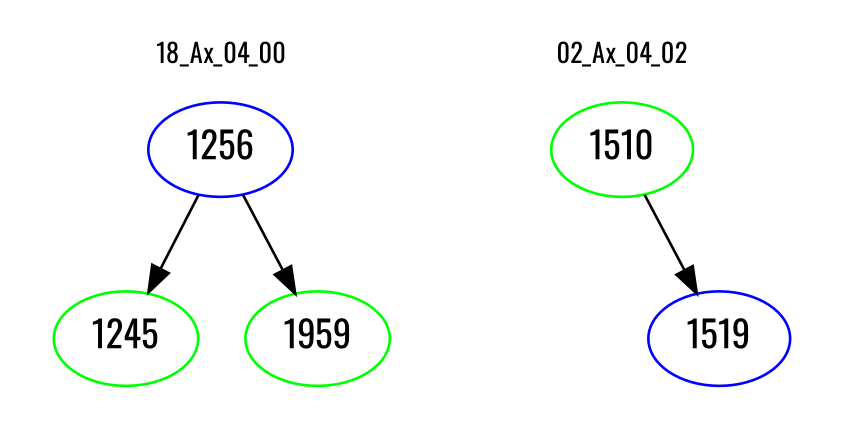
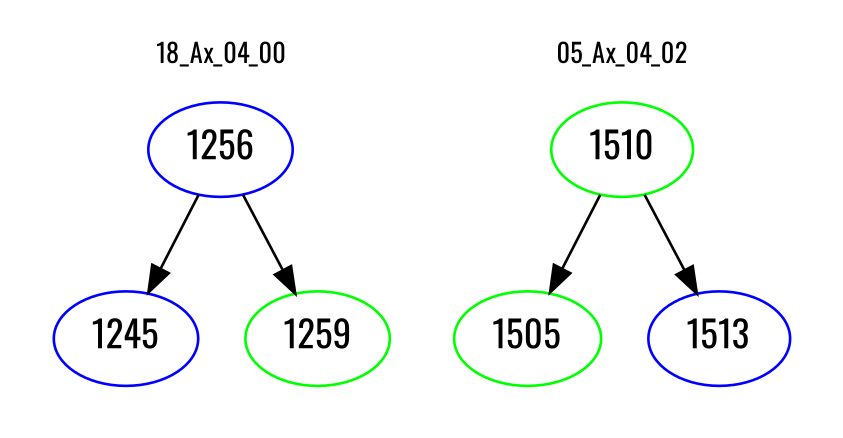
cluster "02_Ax_04_02": label "02_Ax_04_02" -> "05_Ax_04_02"
node "1245": color green -> blue
node "1959": label "1959" -> "1259"
node "1505": added
node "1519": label "1519" -> "1513"
